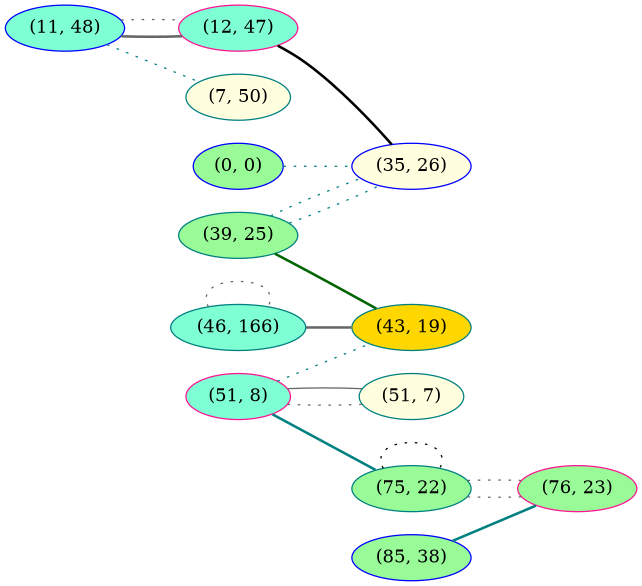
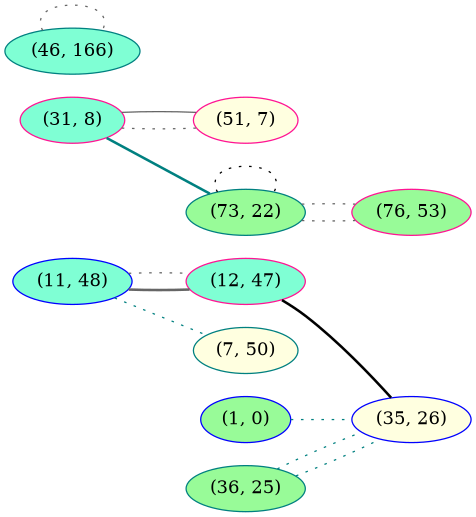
node "(0, 0)": label "(0, 0)" -> "(1, 0)"
node "(39, 25)": label "(39, 25)" -> "(36, 25)"
node "(43, 19)": removed
node "(51, 8)": label "(51, 8)" -> "(31, 8)"
node "(51, 7)": color teal -> deeppink
node "(75, 22)": label "(75, 22)" -> "(73, 22)"
node "(76, 23)": label "(76, 23)" -> "(76, 53)"
node "(85, 38)": removed
